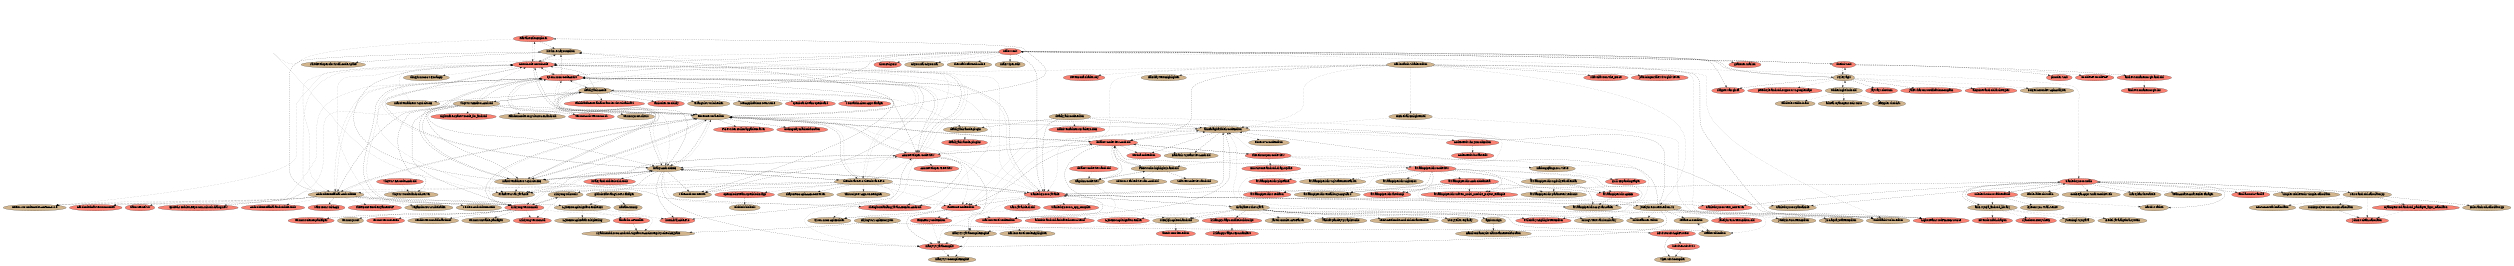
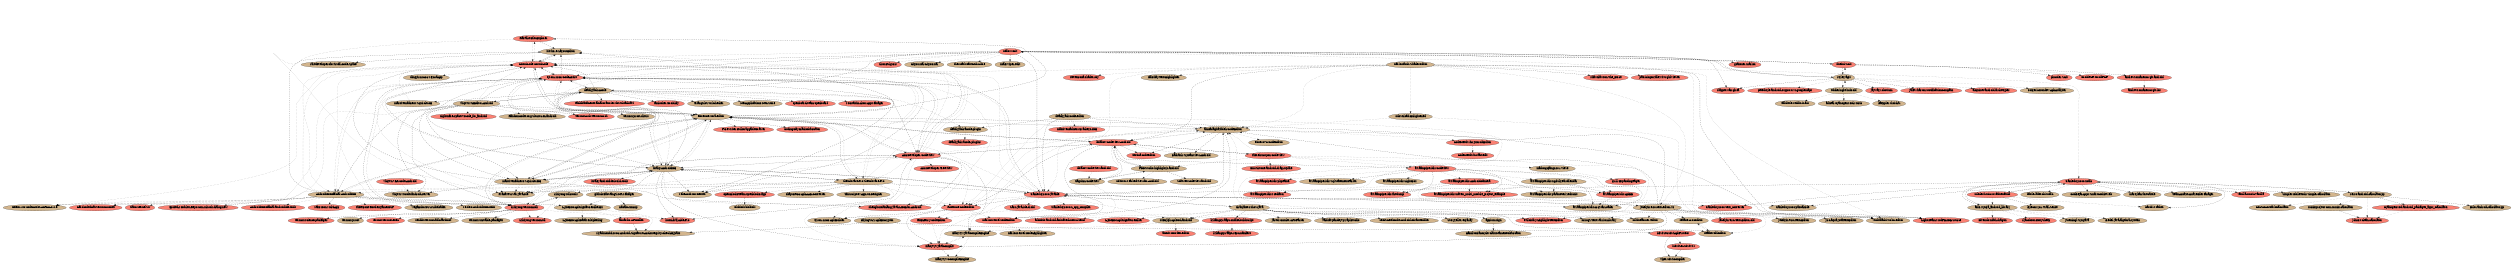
node "0xFireball/Enlightened": label "0xFireball/Enlightened" -> "0download/Enlightened"
edge "massivemadness/Squircle-IDE" -> "tyron12233/CodeAssist": now "massivemadness/Squircle-IDE" -> "vhqtvn/vscode-android-server"
node "avraampiperidis/excaliburJsAngular4": removed
